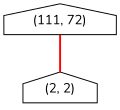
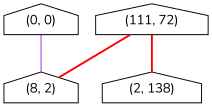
node "(0, 0)": added
node "(2, 2)": label "(2, 2)" -> "(8, 2)"
node "(2, 138)": added
